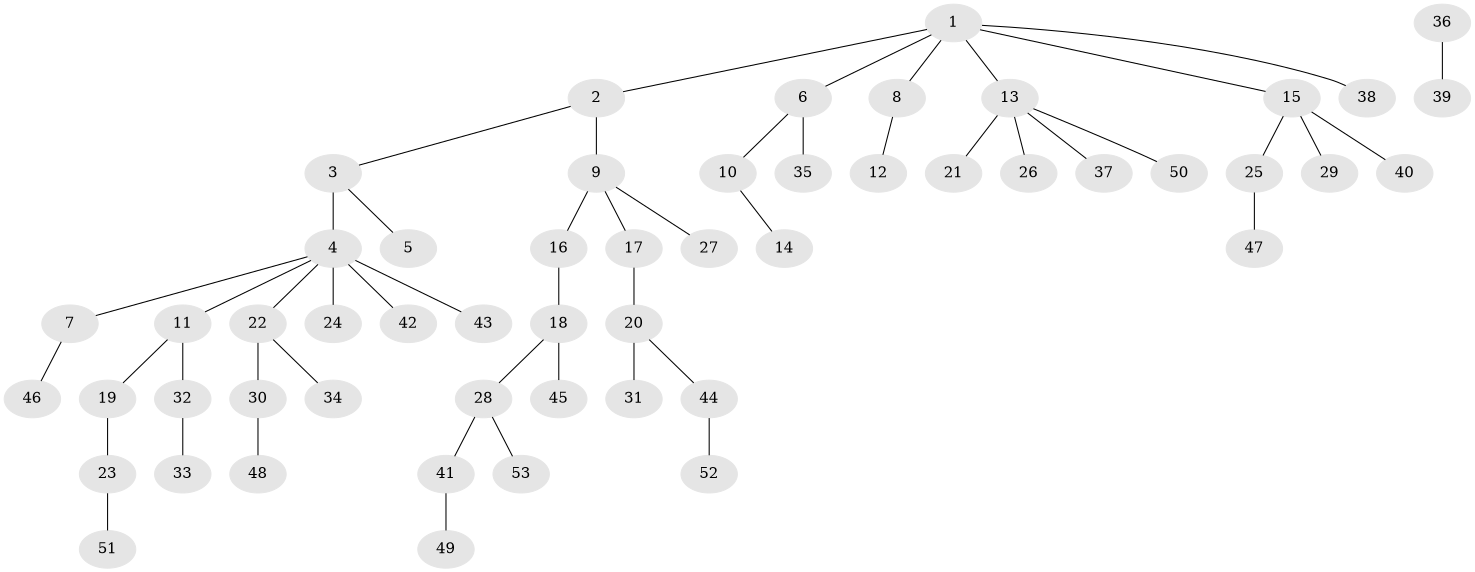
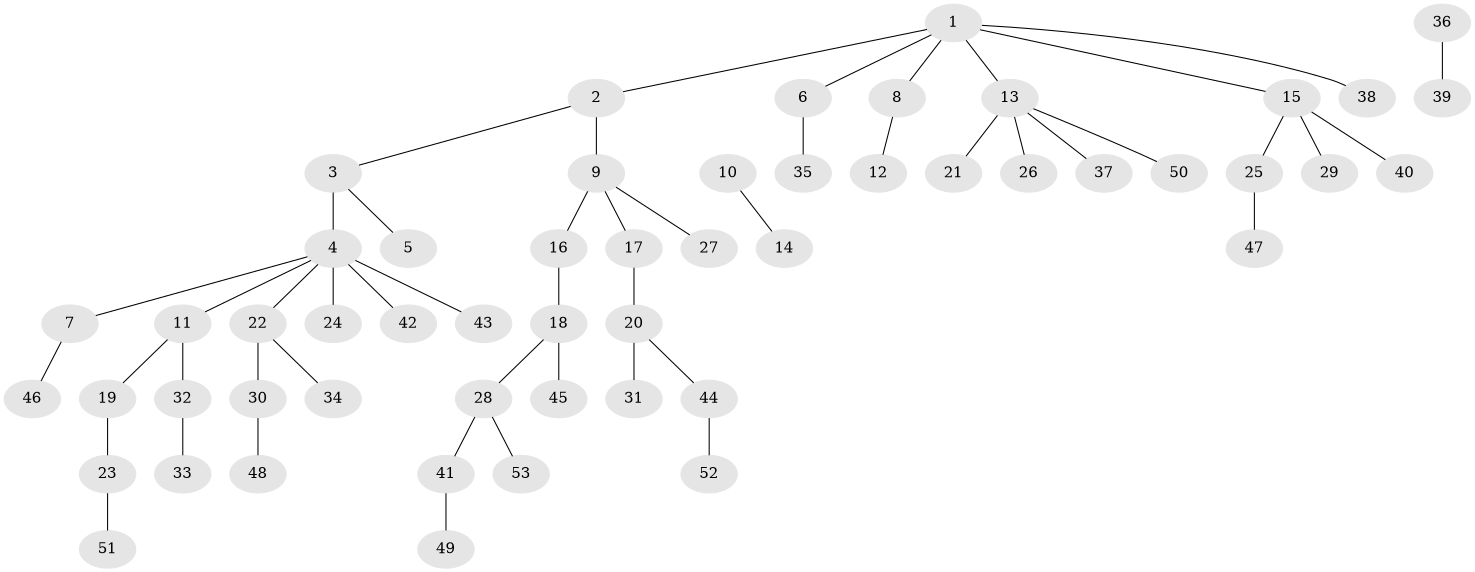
edge "6" -- "10": removed
